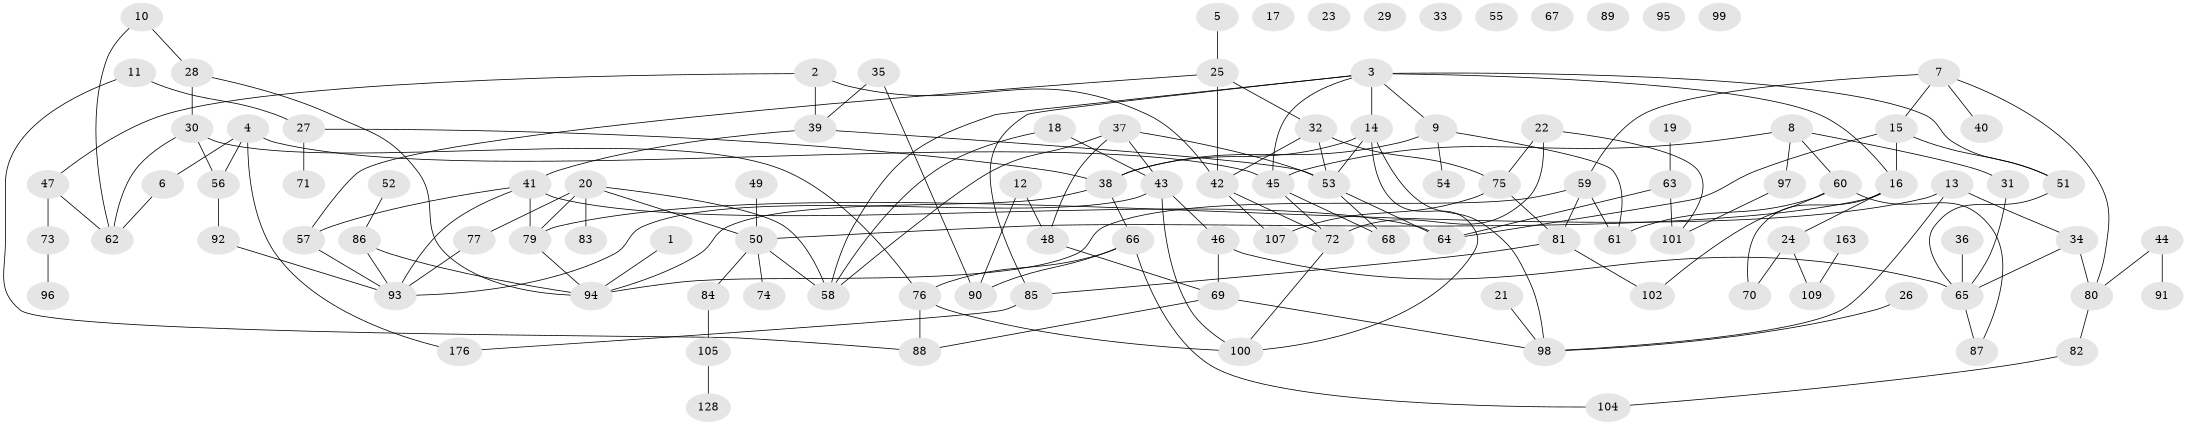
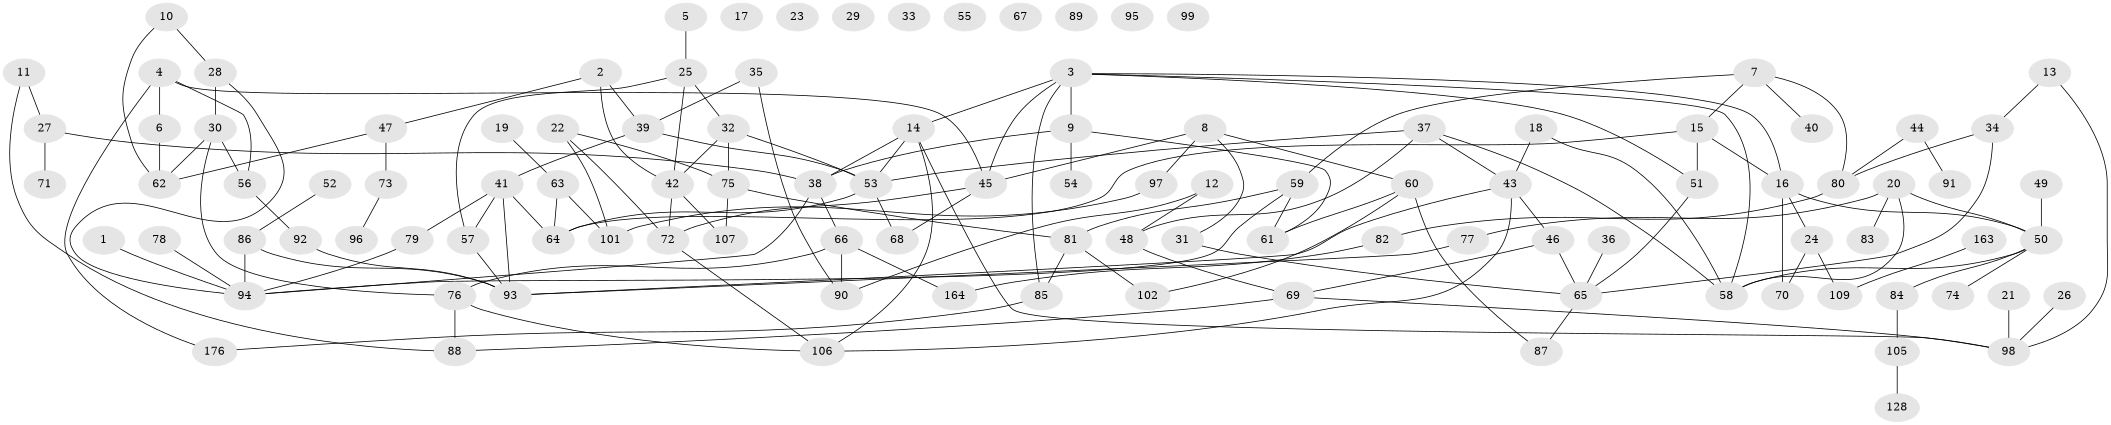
edge "20" -- "79": removed
edge "13" -- "79": removed
node "78": added
node "100": label "100" -> "106"
node "104": label "104" -> "164"
